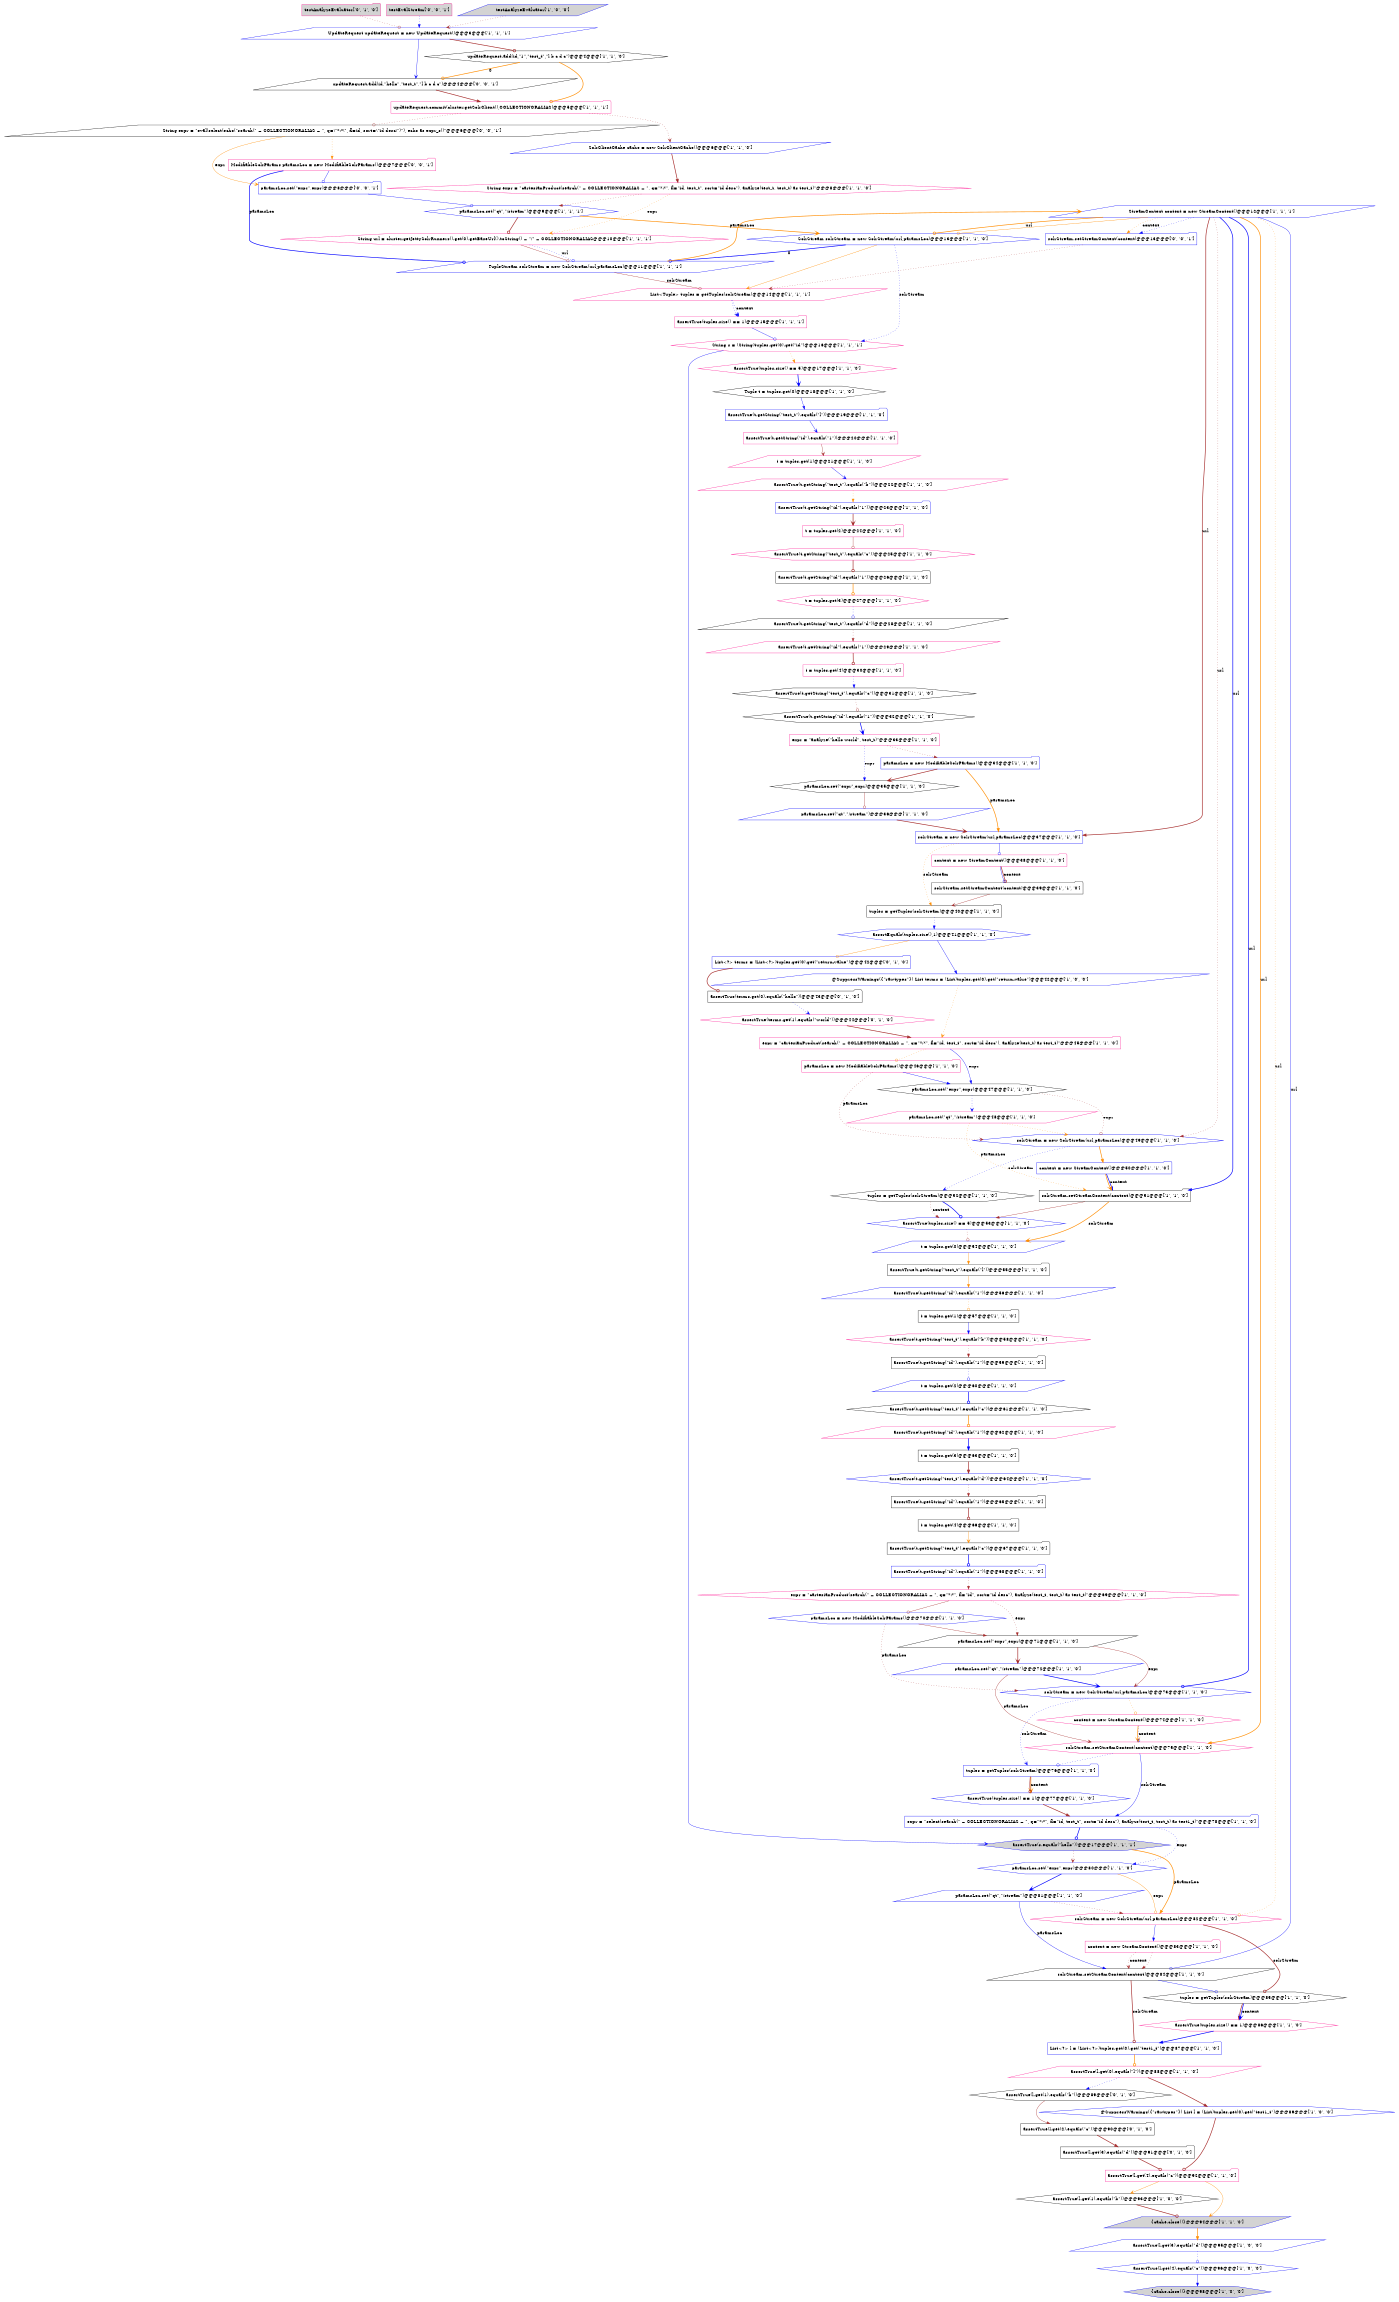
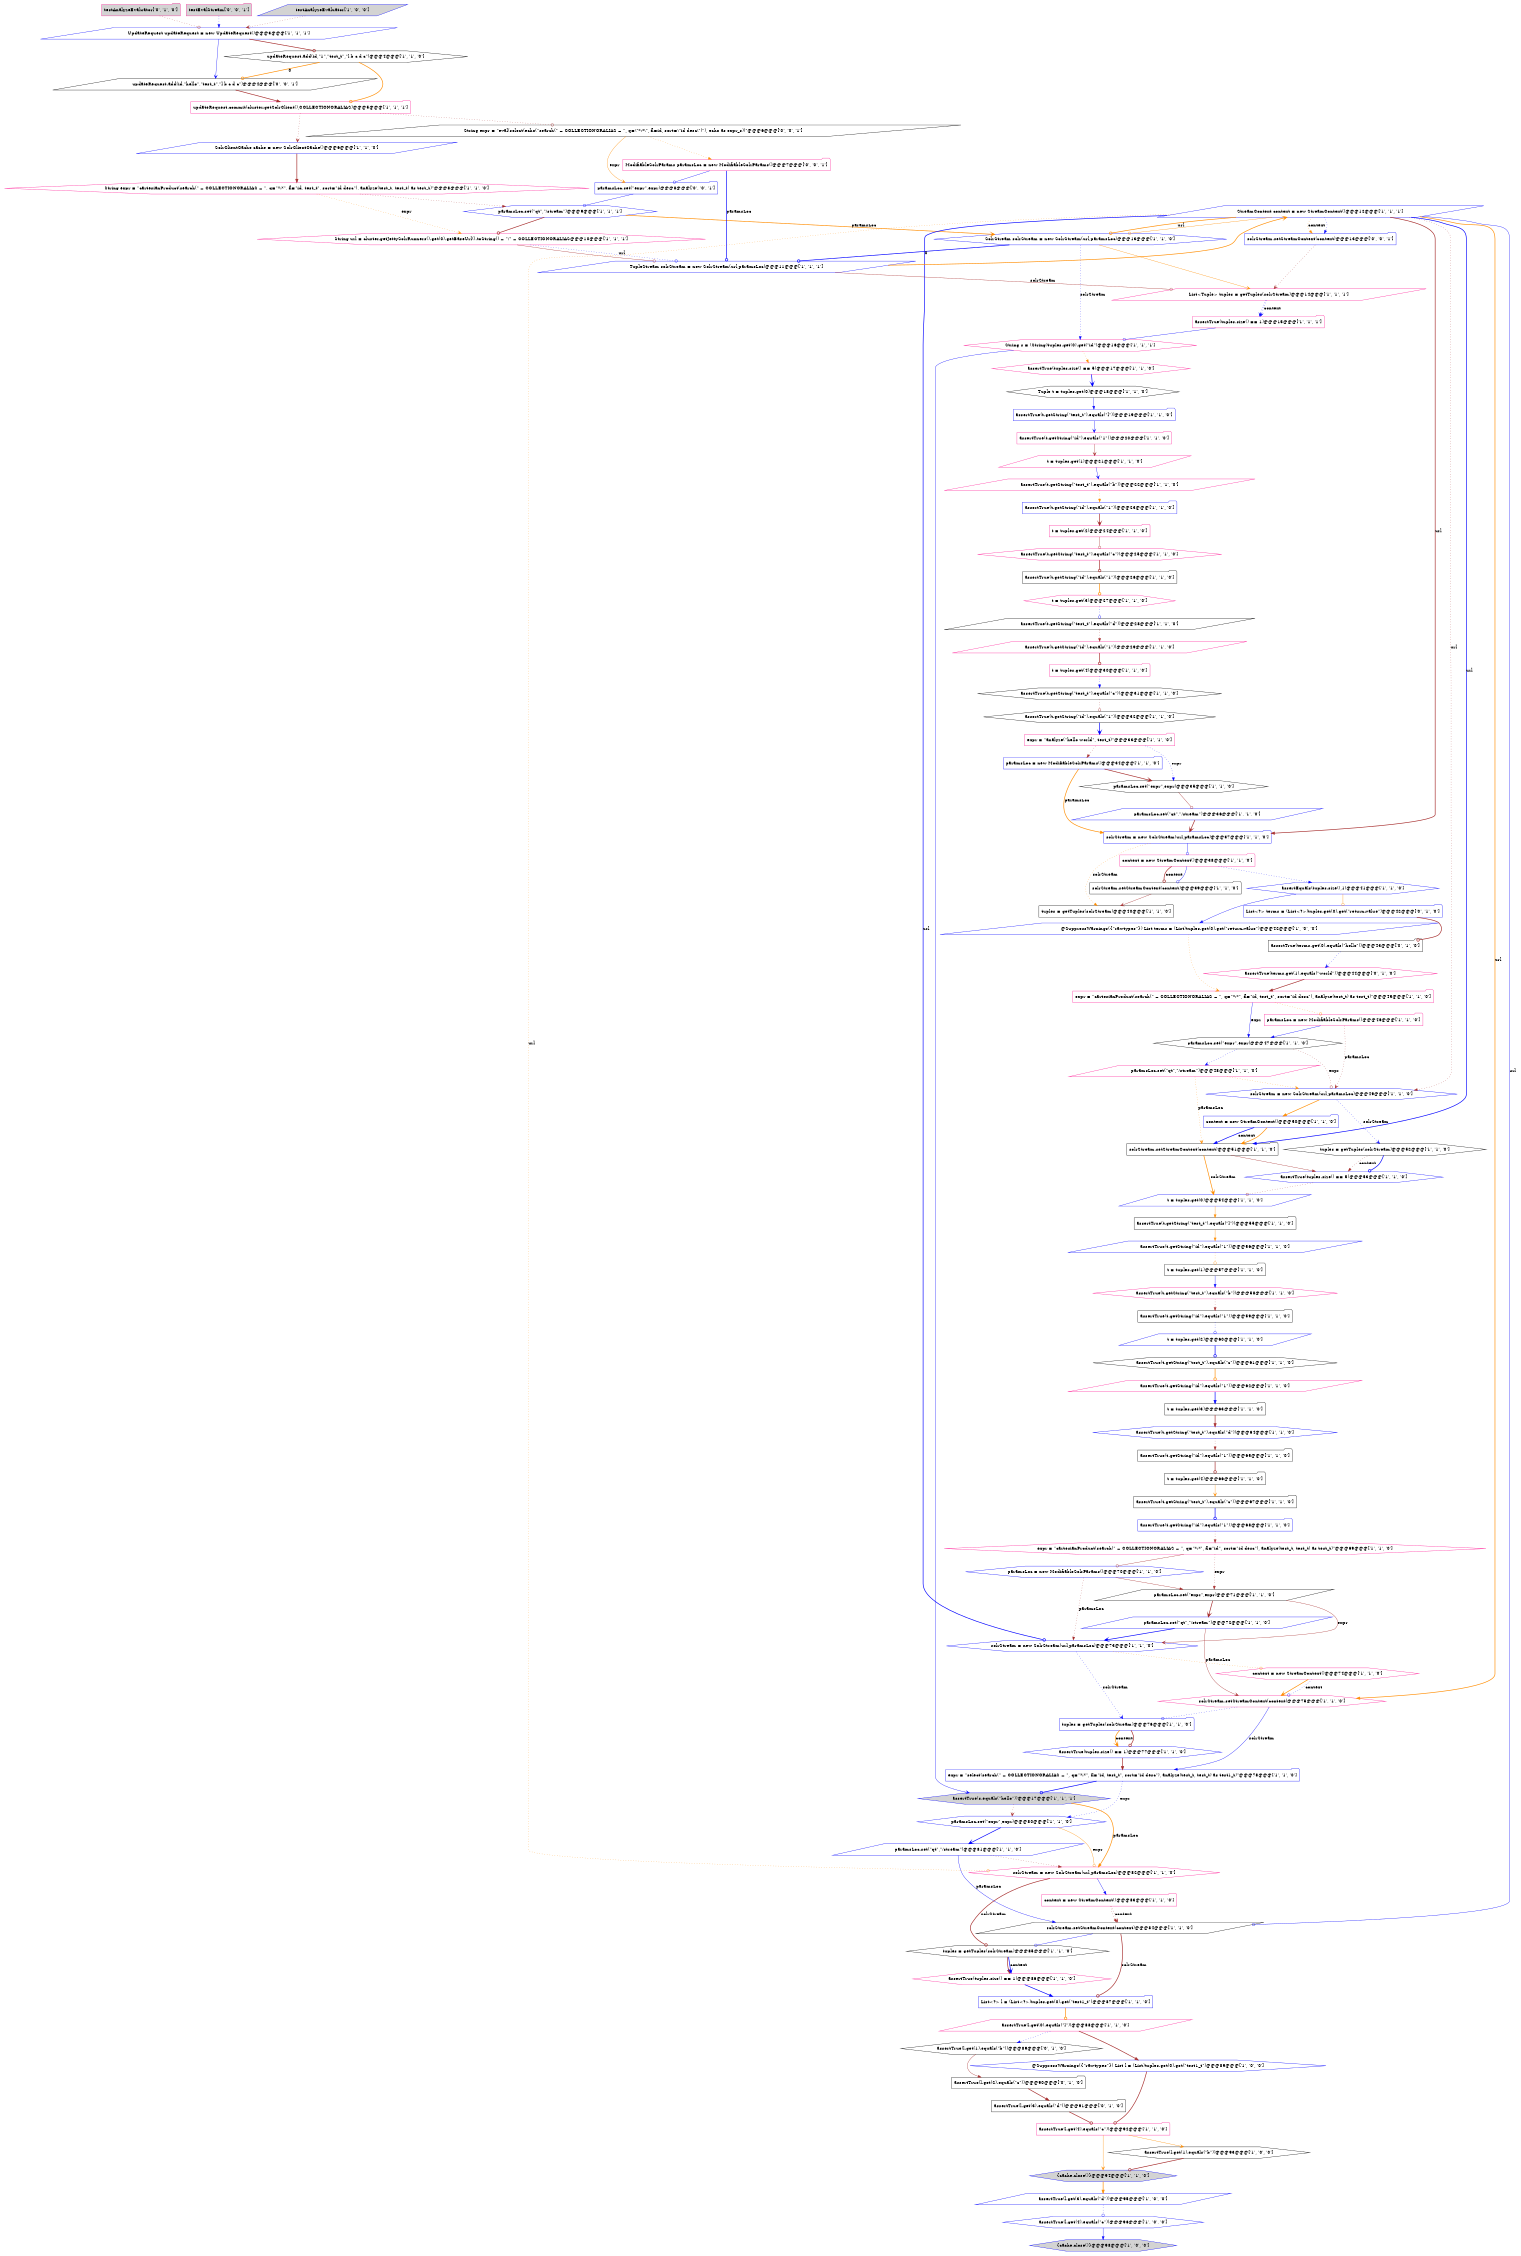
edge "tuples = getTuples(solrStream)@@@40@@@['1', '1', '0']" -> "assertEquals(tuples.size(),1)@@@41@@@['1', '1', '0']": now "context = new StreamContext()@@@38@@@['1', '1', '0']" -> "assertEquals(tuples.size(),1)@@@41@@@['1', '1', '0']"
node "{cache.close()}@@@94@@@['1', '1', '0']": shape parallelogram -> hexagon
